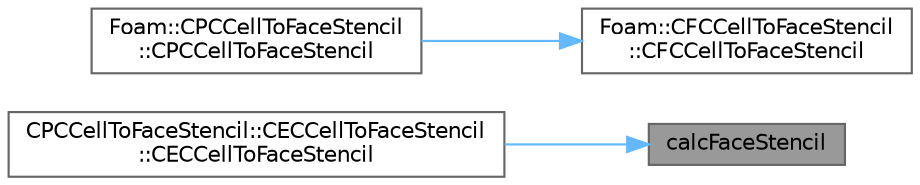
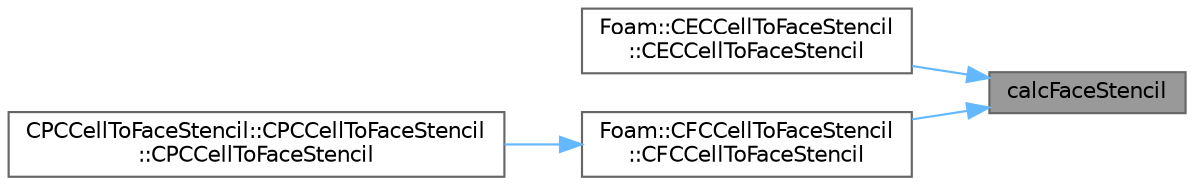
node "Foam::CPCCellToFaceStencil ::CPCCellToFaceStencil": label "Foam::CPCCellToFaceStencil ::CPCCellToFaceStencil" -> "CPCCellToFaceStencil::CPCCellToFaceStencil ::CPCCellToFaceStencil"
edge "Foam::CFCCellToFaceStencil ::CFCCellToFaceStencil" -> "calcFaceStencil": added
node "CPCCellToFaceStencil::CECCellToFaceStencil ::CECCellToFaceStencil": label "CPCCellToFaceStencil::CECCellToFaceStencil ::CECCellToFaceStencil" -> "Foam::CECCellToFaceStencil ::CECCellToFaceStencil"
